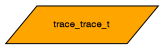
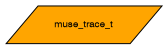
node "trace_trace_t": label "trace_trace_t" -> "muse_trace_t"
